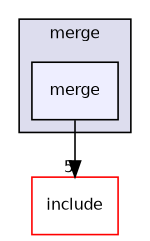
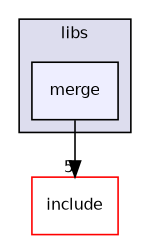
cluster "merge": label "merge" -> "libs"
